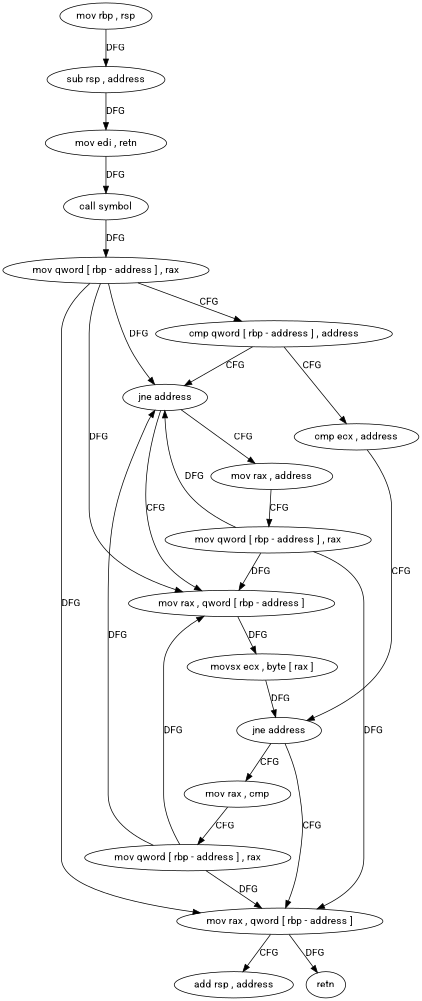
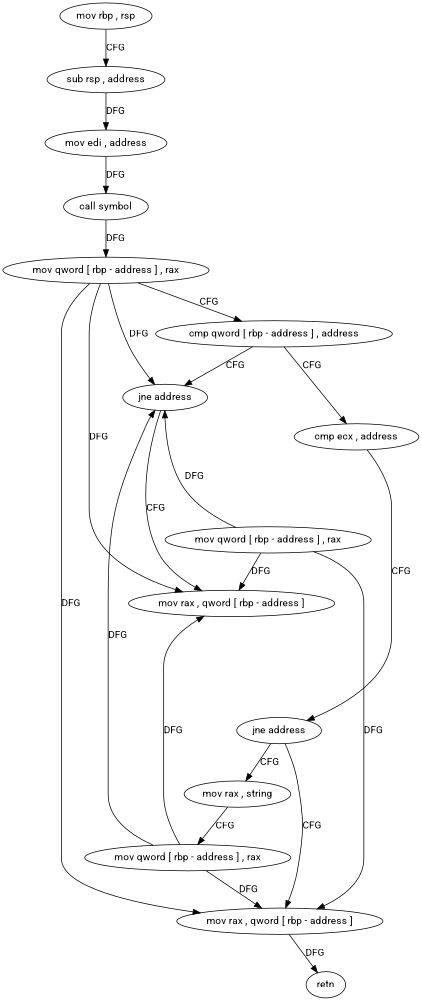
edge "mov rbp , rsp" -> "sub rsp , address": label "DFG" -> "CFG"
node "mov edi , retn": label "mov edi , retn" -> "mov edi , address"
node "mov rax , address": removed
node "movsx ecx , byte [ rax ]": removed
node "mov rax , cmp": label "mov rax , cmp" -> "mov rax , string"
node "add rsp , address": removed
